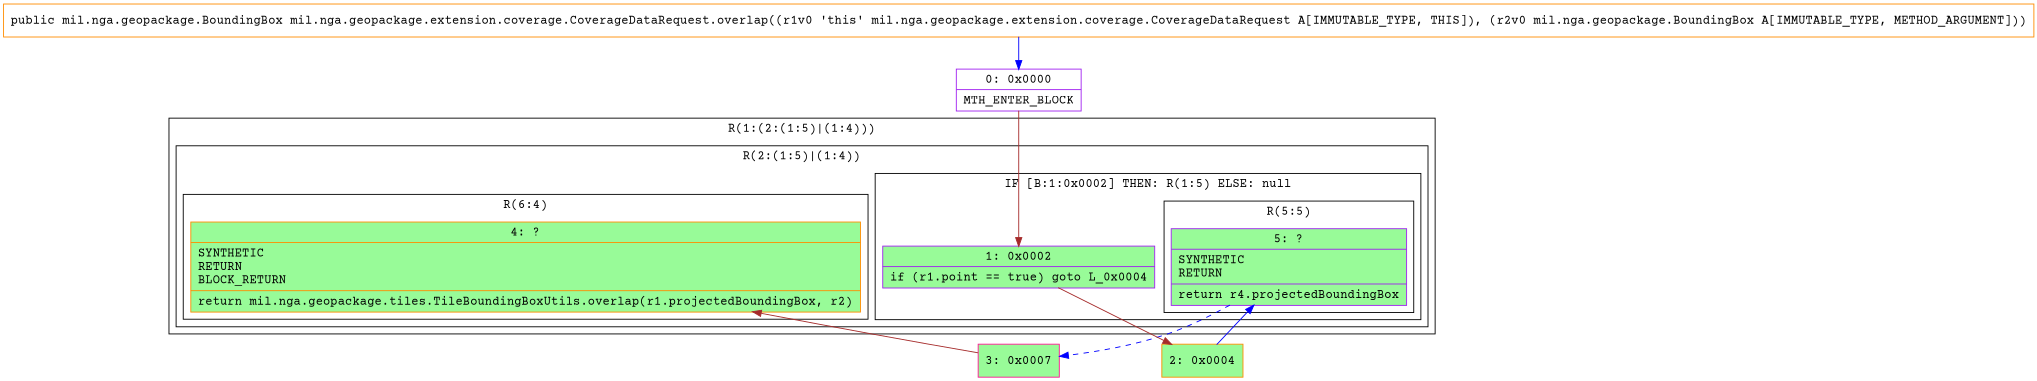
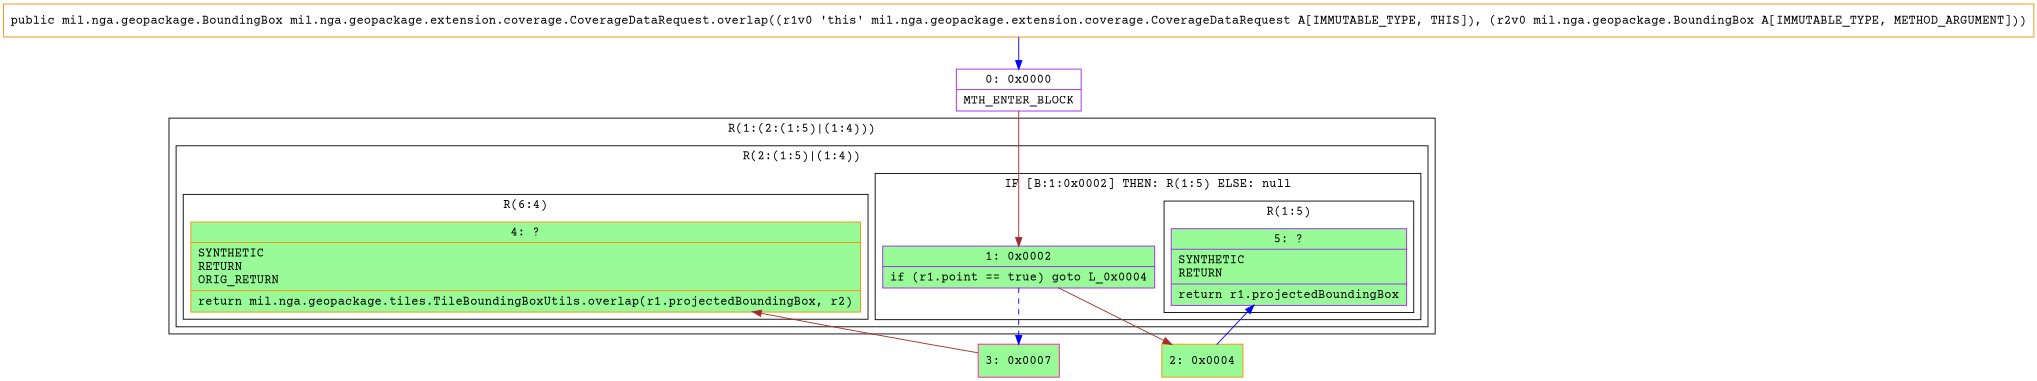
cluster "R(5:5)": label "R(5:5)" -> "R(1:5)"
node "4: ?": text "BLOCK_RETURN" -> "ORIG_RETURN"
node "5: ?": text "return r4.projectedBoundingBox" -> "return r1.projectedBoundingBox"
edge "5: ?" -> "3: 0x0007": now "1: 0x0002" -> "3: 0x0007"
